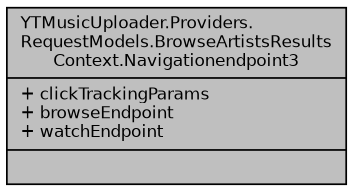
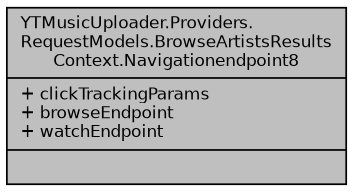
node "YTMusicUploader.Providers.": text "Context.Navigationendpoint3" -> "Context.Navigationendpoint8"
